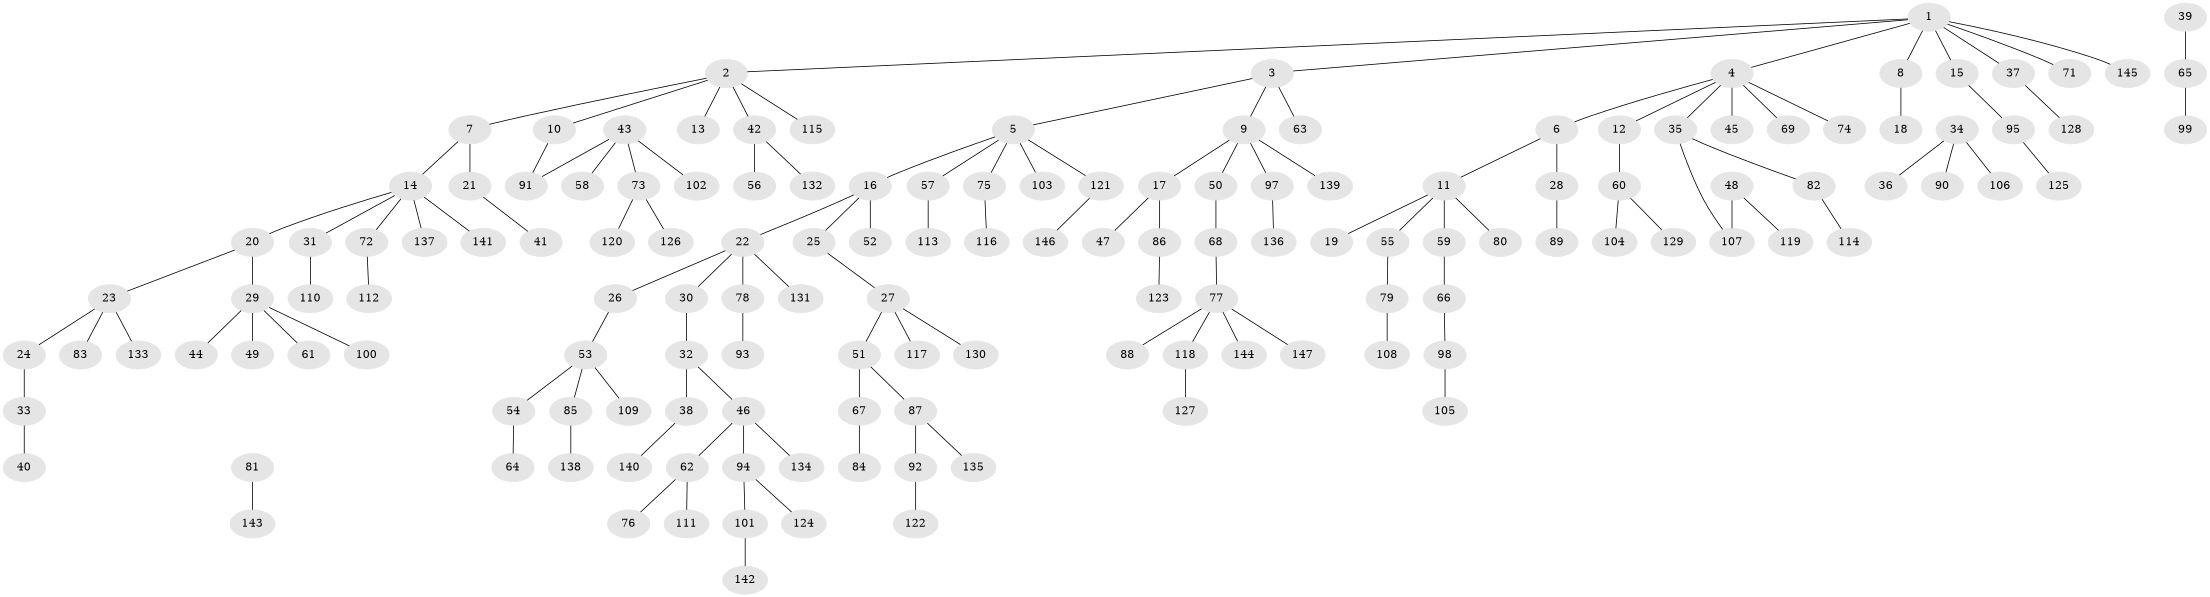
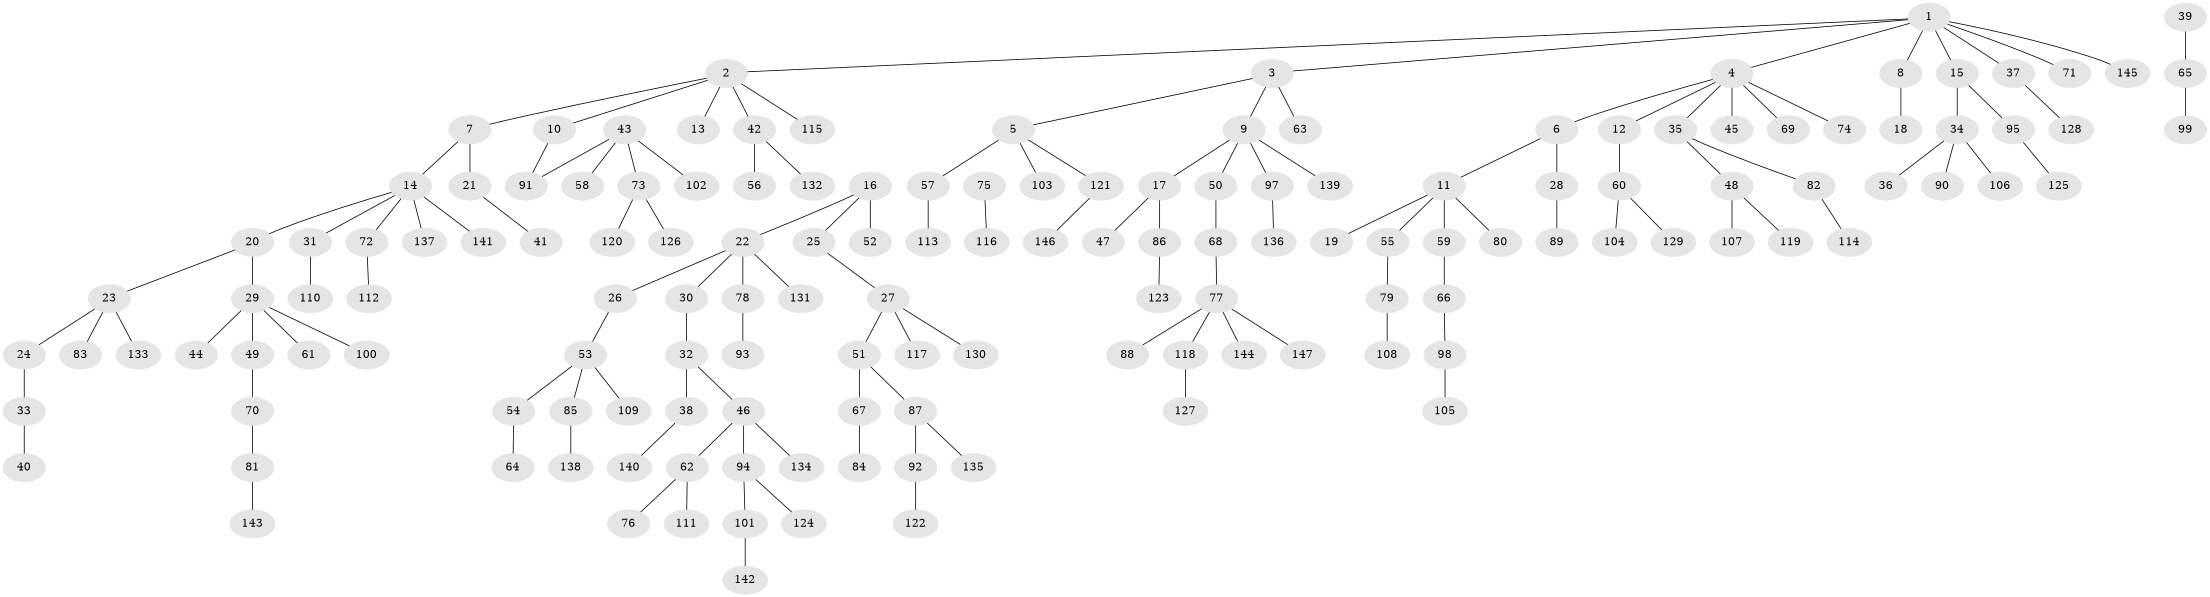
edge "15" -- "34": added
edge "5" -- "16": removed
edge "5" -- "75": removed
edge "35" -- "107": now "35" -- "48"
node "70": added
